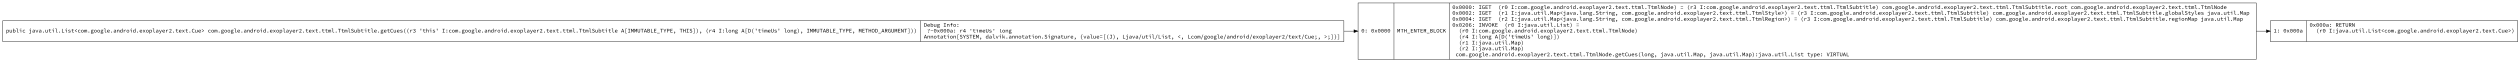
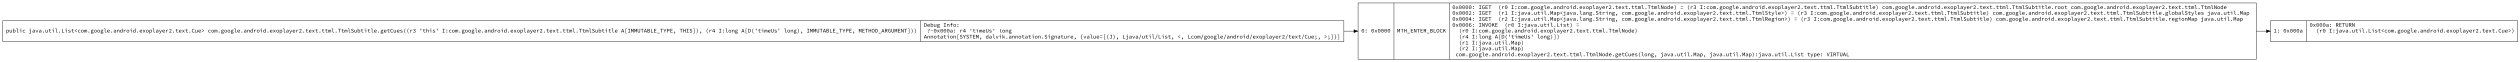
node "0: 0x0000": text "0x0206: INVOKE  (r0 I:java.util.List) =" -> "0x0006: INVOKE  (r0 I:java.util.List) ="
